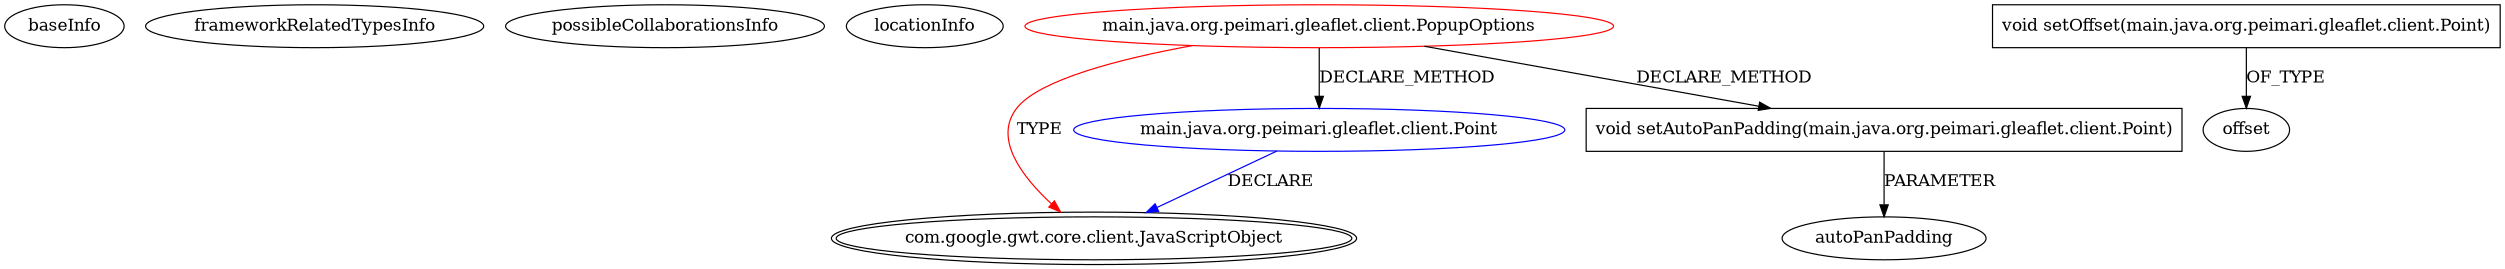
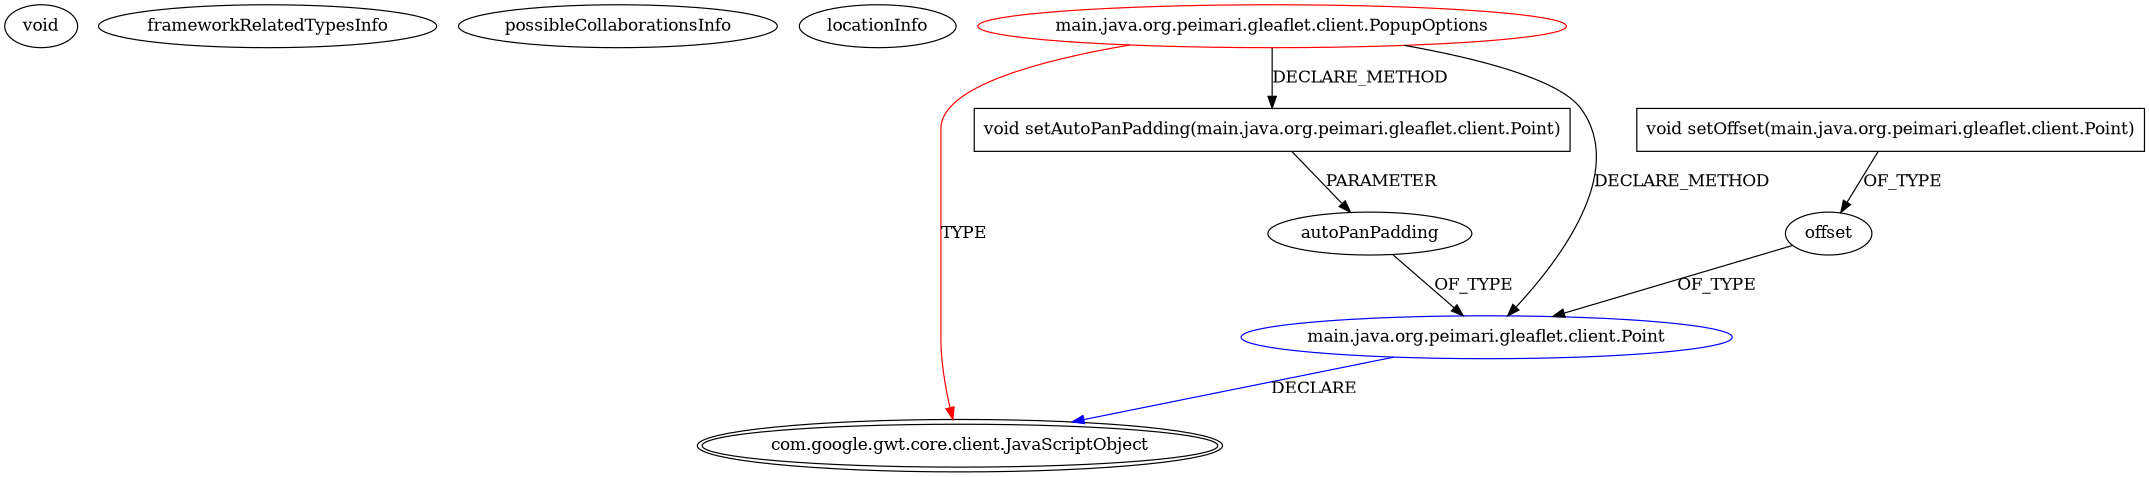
node "baseInfo": label "baseInfo" -> "void"
edge "offset" -> "main.java.org.peimari.gleaflet.client.Point": added, label "OF_TYPE"
edge "autoPanPadding" -> "main.java.org.peimari.gleaflet.client.Point": added, label "OF_TYPE"
